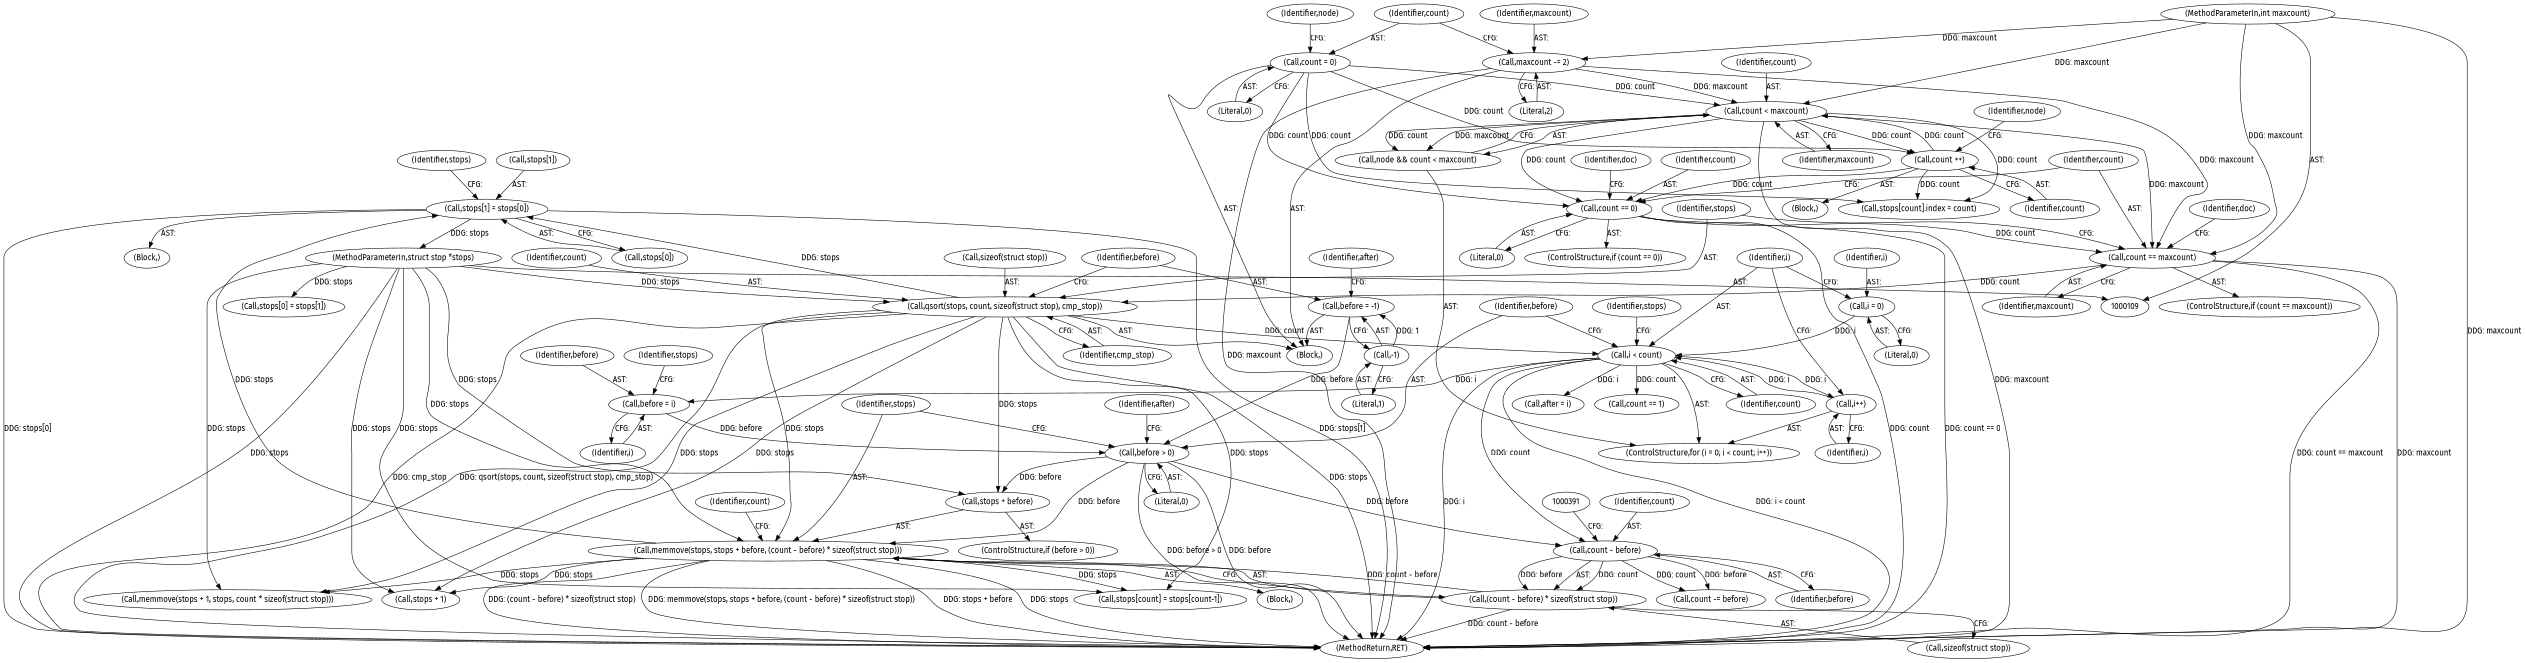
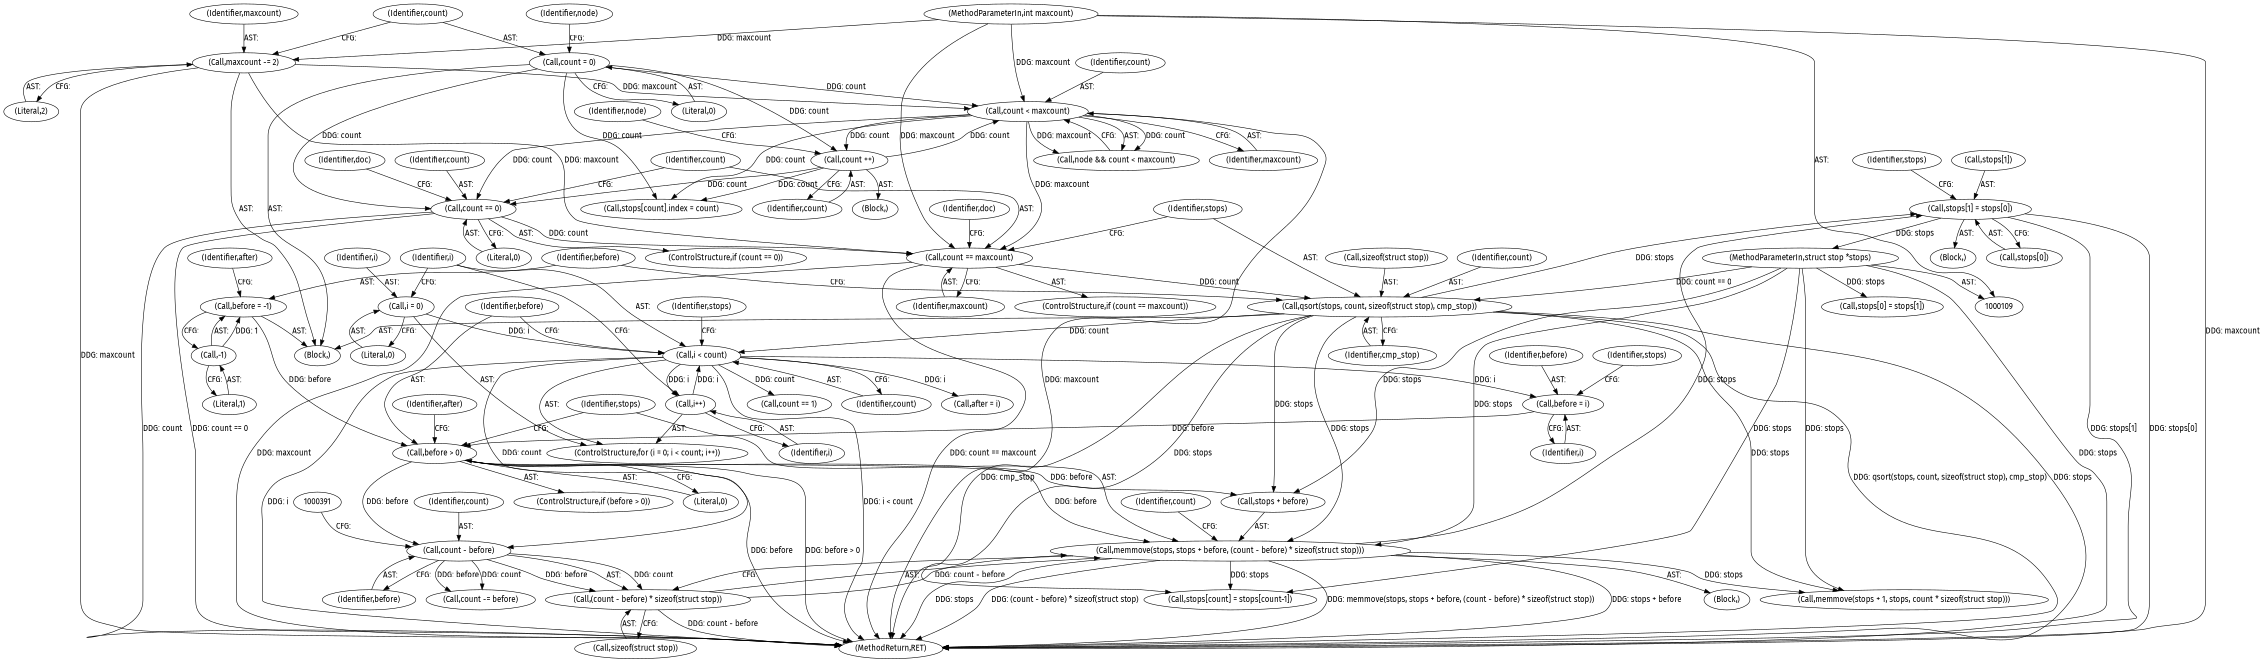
edge "(MethodParameterIn,struct stop *stops)" -> "(Call,qsort(stops, count, sizeof(struct stop), cmp_stop))": label "DDG: stops" -> "DDG: count == 0"
edge "(Call,node && count < maxcount)" -> "(ControlStructure,for (i = 0; i < count; i++))": now "(Call,i = 0)" -> "(ControlStructure,for (i = 0; i < count; i++))"
edge "(Call,stops + before)" -> "(ControlStructure,if (before > 0))": now "(Call,before > 0)" -> "(ControlStructure,if (before > 0))"
node "(Call,stops + 1)": removed
